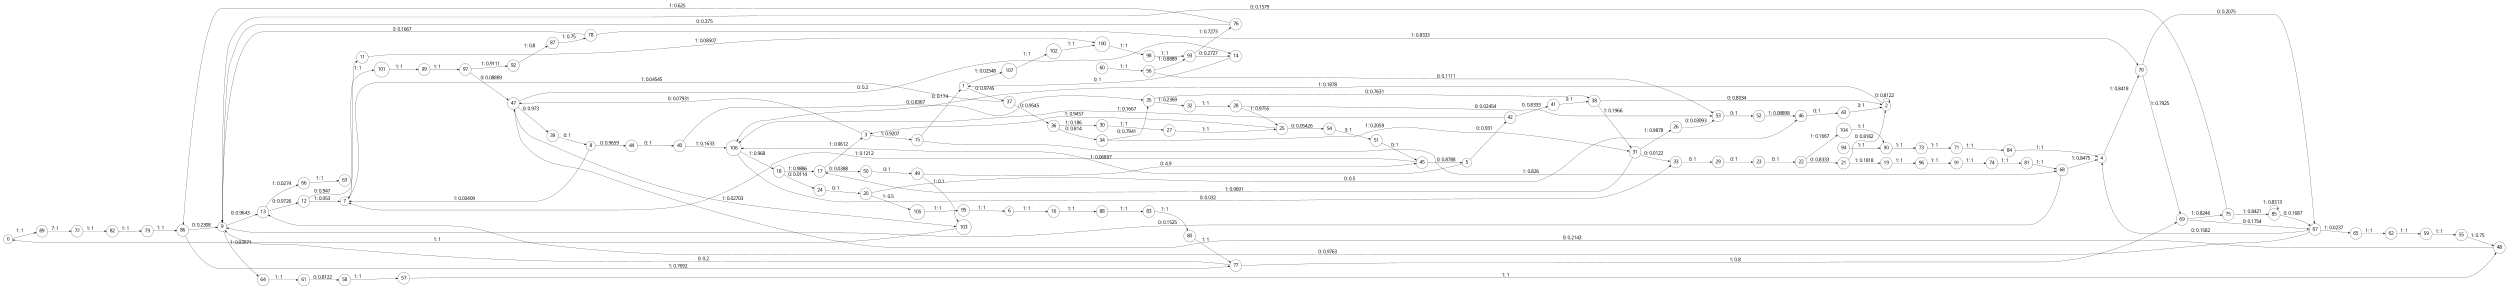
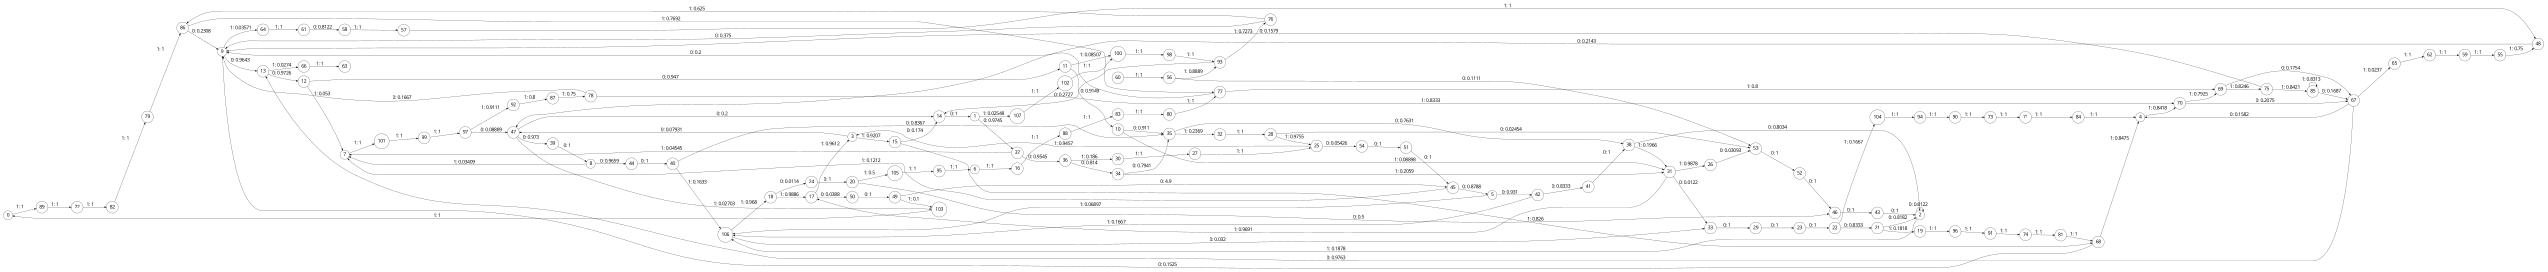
edge "15" -> "1": now "15" -> "14"
edge "52" -> "46": label "1: 0.08898  " -> "0: 1        "
node "10": added
edge "104" -> "90": now "104" -> "94"
edge "89" -> "72": label "7: 1        " -> "1: 1        "
